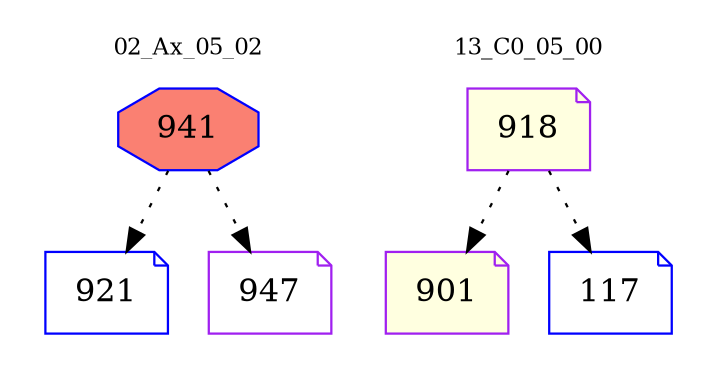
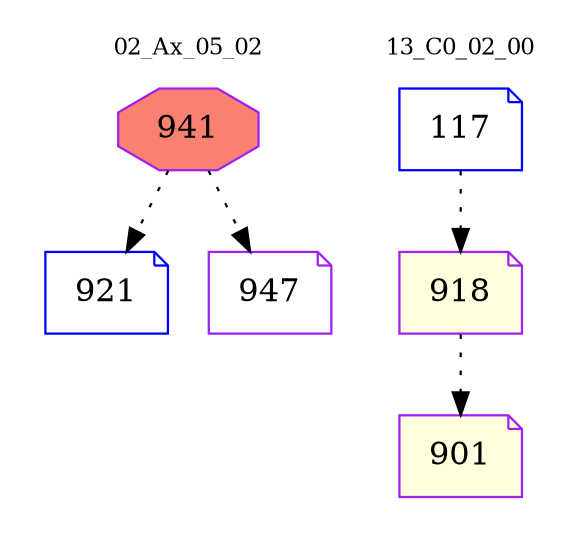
cluster "13_C0_05_00": label "13_C0_05_00" -> "13_C0_02_00"
node "941": color blue -> purple
edge "918" -> "117": reversed
